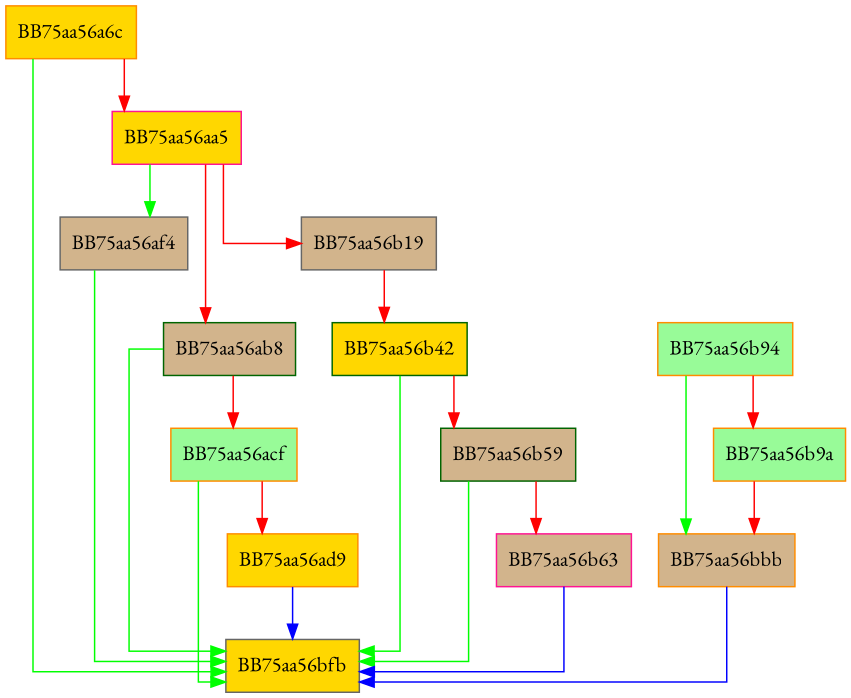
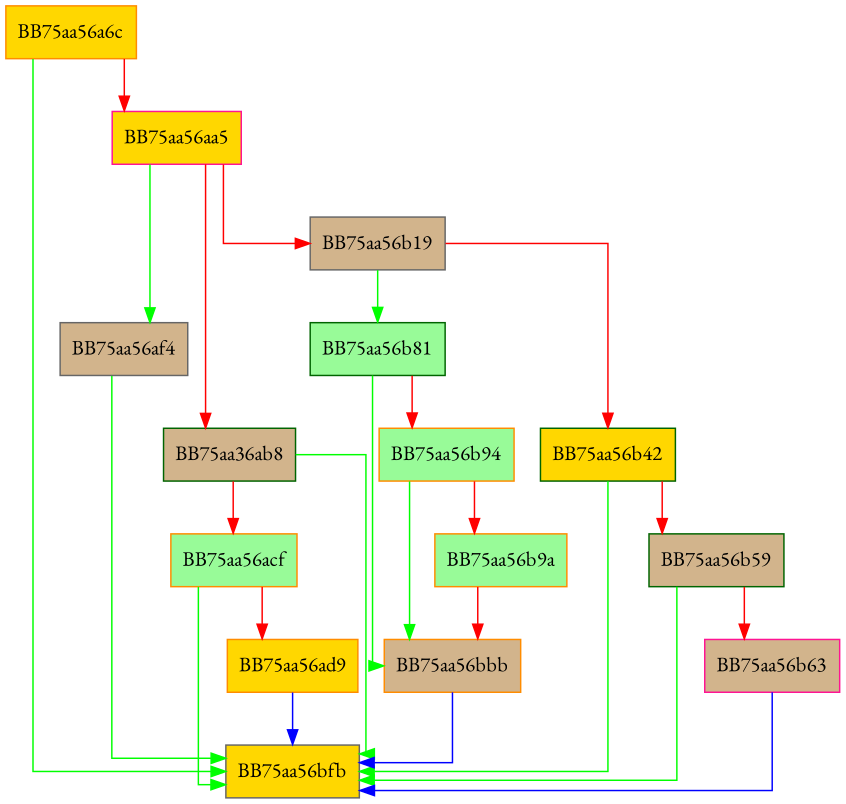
node "BB75aa56ab8": label "BB75aa56ab8" -> "BB75aa36ab8"
node "BB75aa56b81": added
